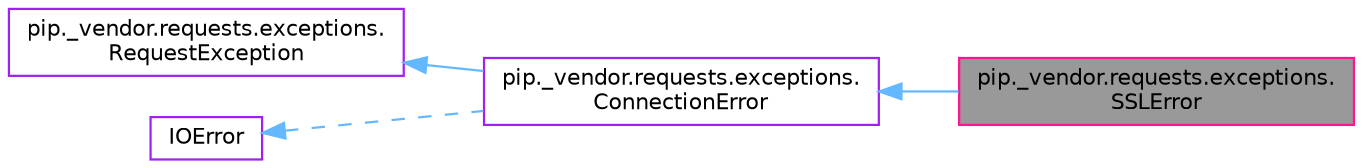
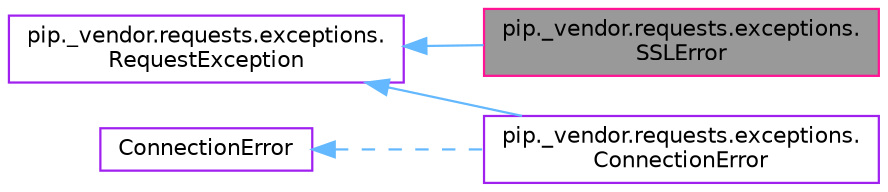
edge "pip._vendor.requests.exceptions. SSLError" -> "pip._vendor.requests.exceptions. ConnectionError": now "pip._vendor.requests.exceptions. SSLError" -> "pip._vendor.requests.exceptions. RequestException"
node "IOError": label "IOError" -> "ConnectionError"
